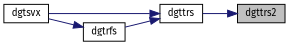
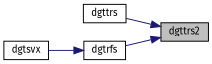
edge "dgtsvx" -> "dgttrs": removed
edge "dgtrfs" -> "dgttrs": now "dgtrfs" -> "dgttrs2"
